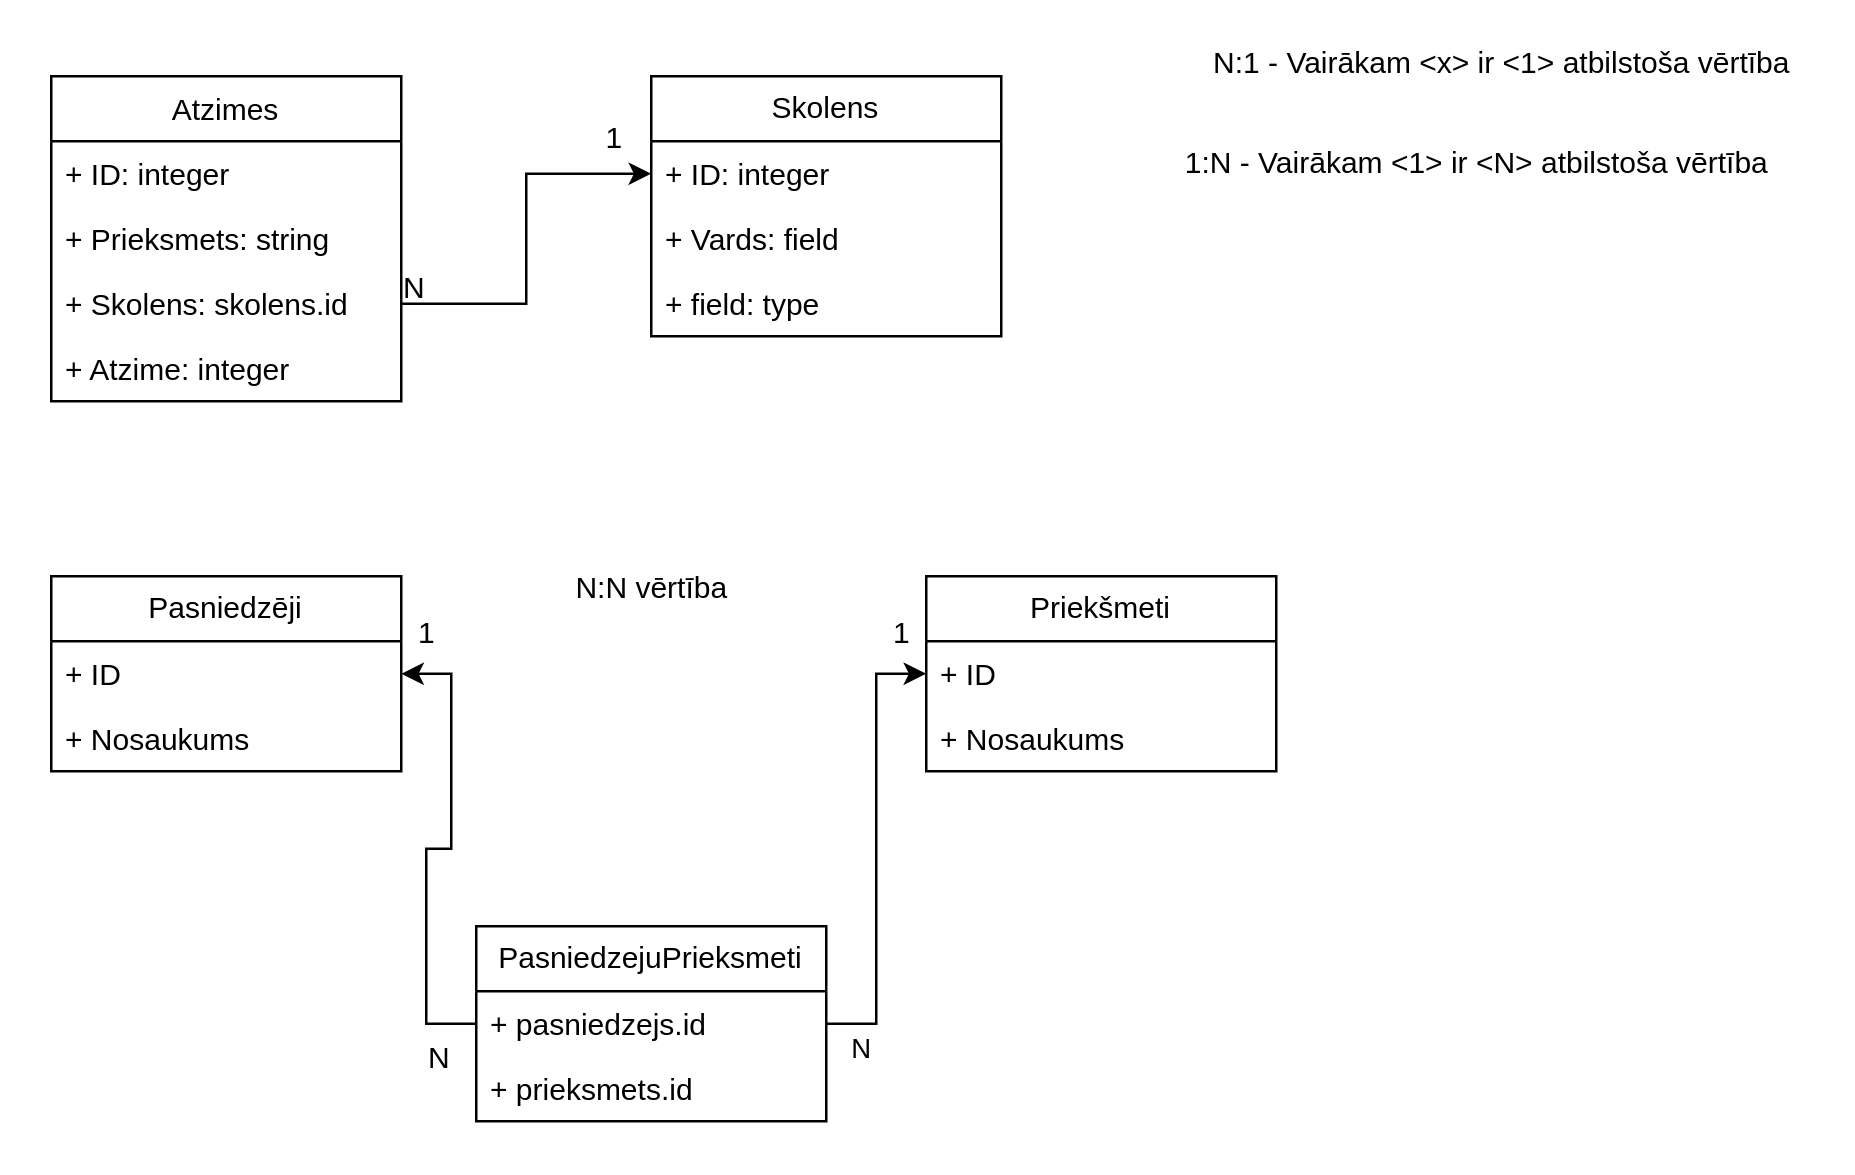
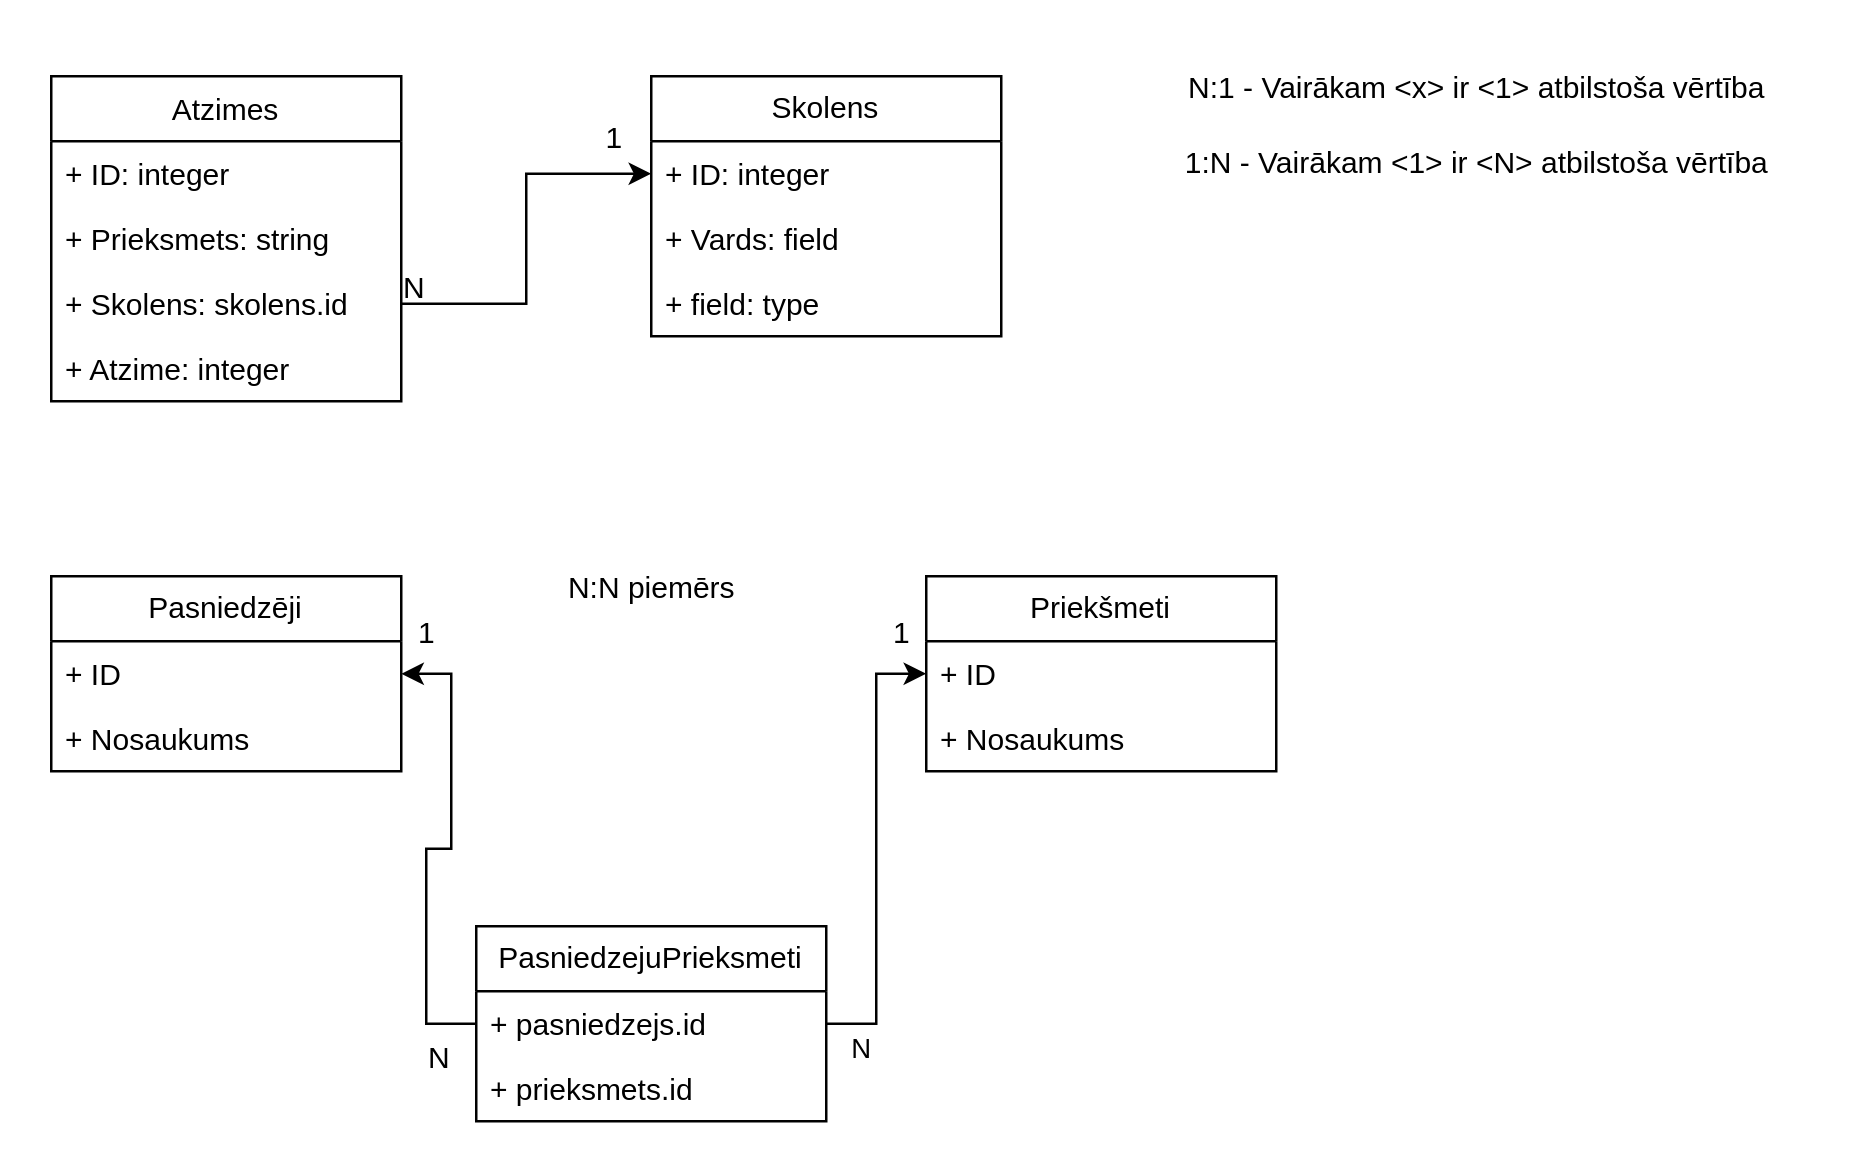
node "N:1 - Vairākam <x> ir <1> atbilstoša vērtība": moved (1501, 64) -> (1476, 89)
node "N:N vērtība": label "N:N vērtība" -> "N:N piemērs"
